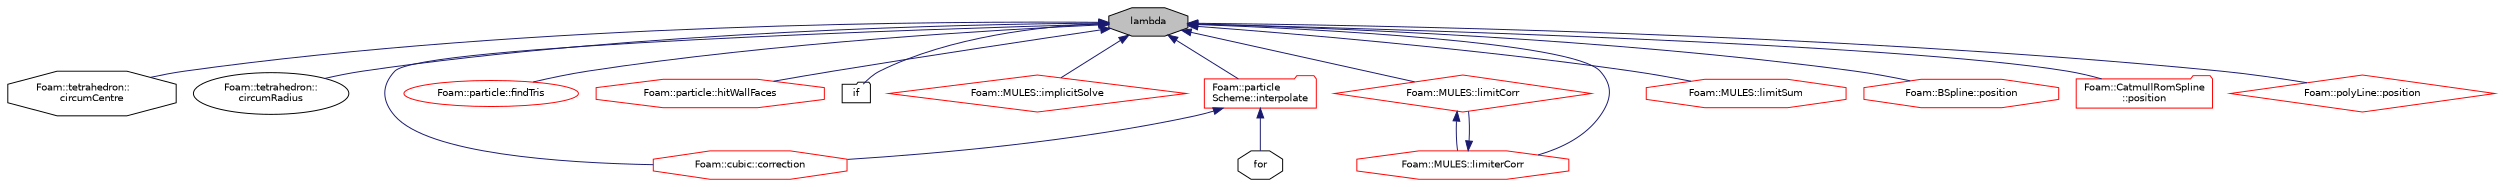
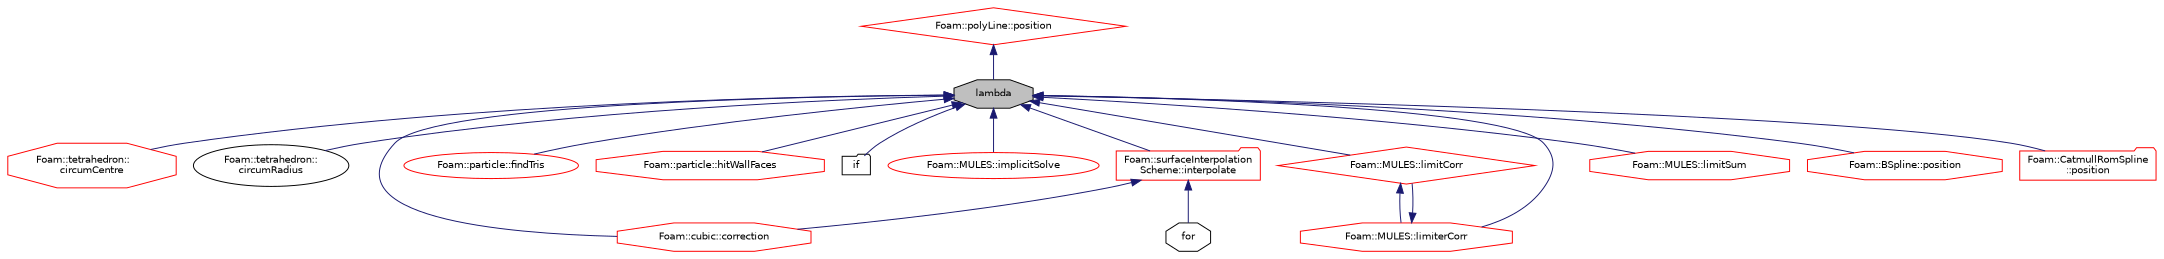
edge "Foam::polyLine::position" -> "lambda": reversed
node "Foam::tetrahedron:: circumCentre": color black -> red
node "Foam::MULES::implicitSolve": shape diamond -> ellipse
node "Foam::particle Scheme::interpolate": label "Foam::particle Scheme::interpolate" -> "Foam::surfaceInterpolation Scheme::interpolate"
